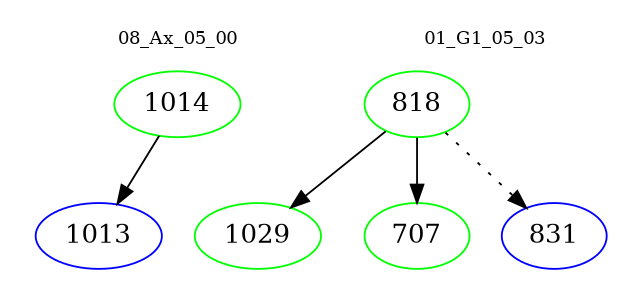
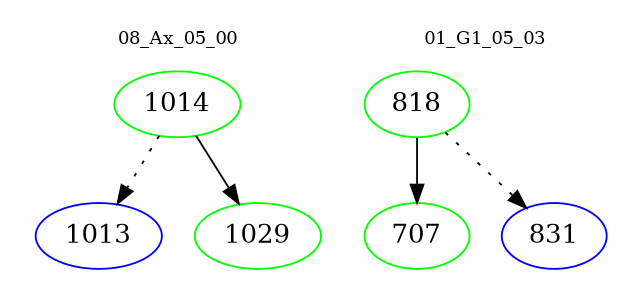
edge "818" -> "1029": now "1014" -> "1029"
edge "1014" -> "1013": style solid -> dotted
